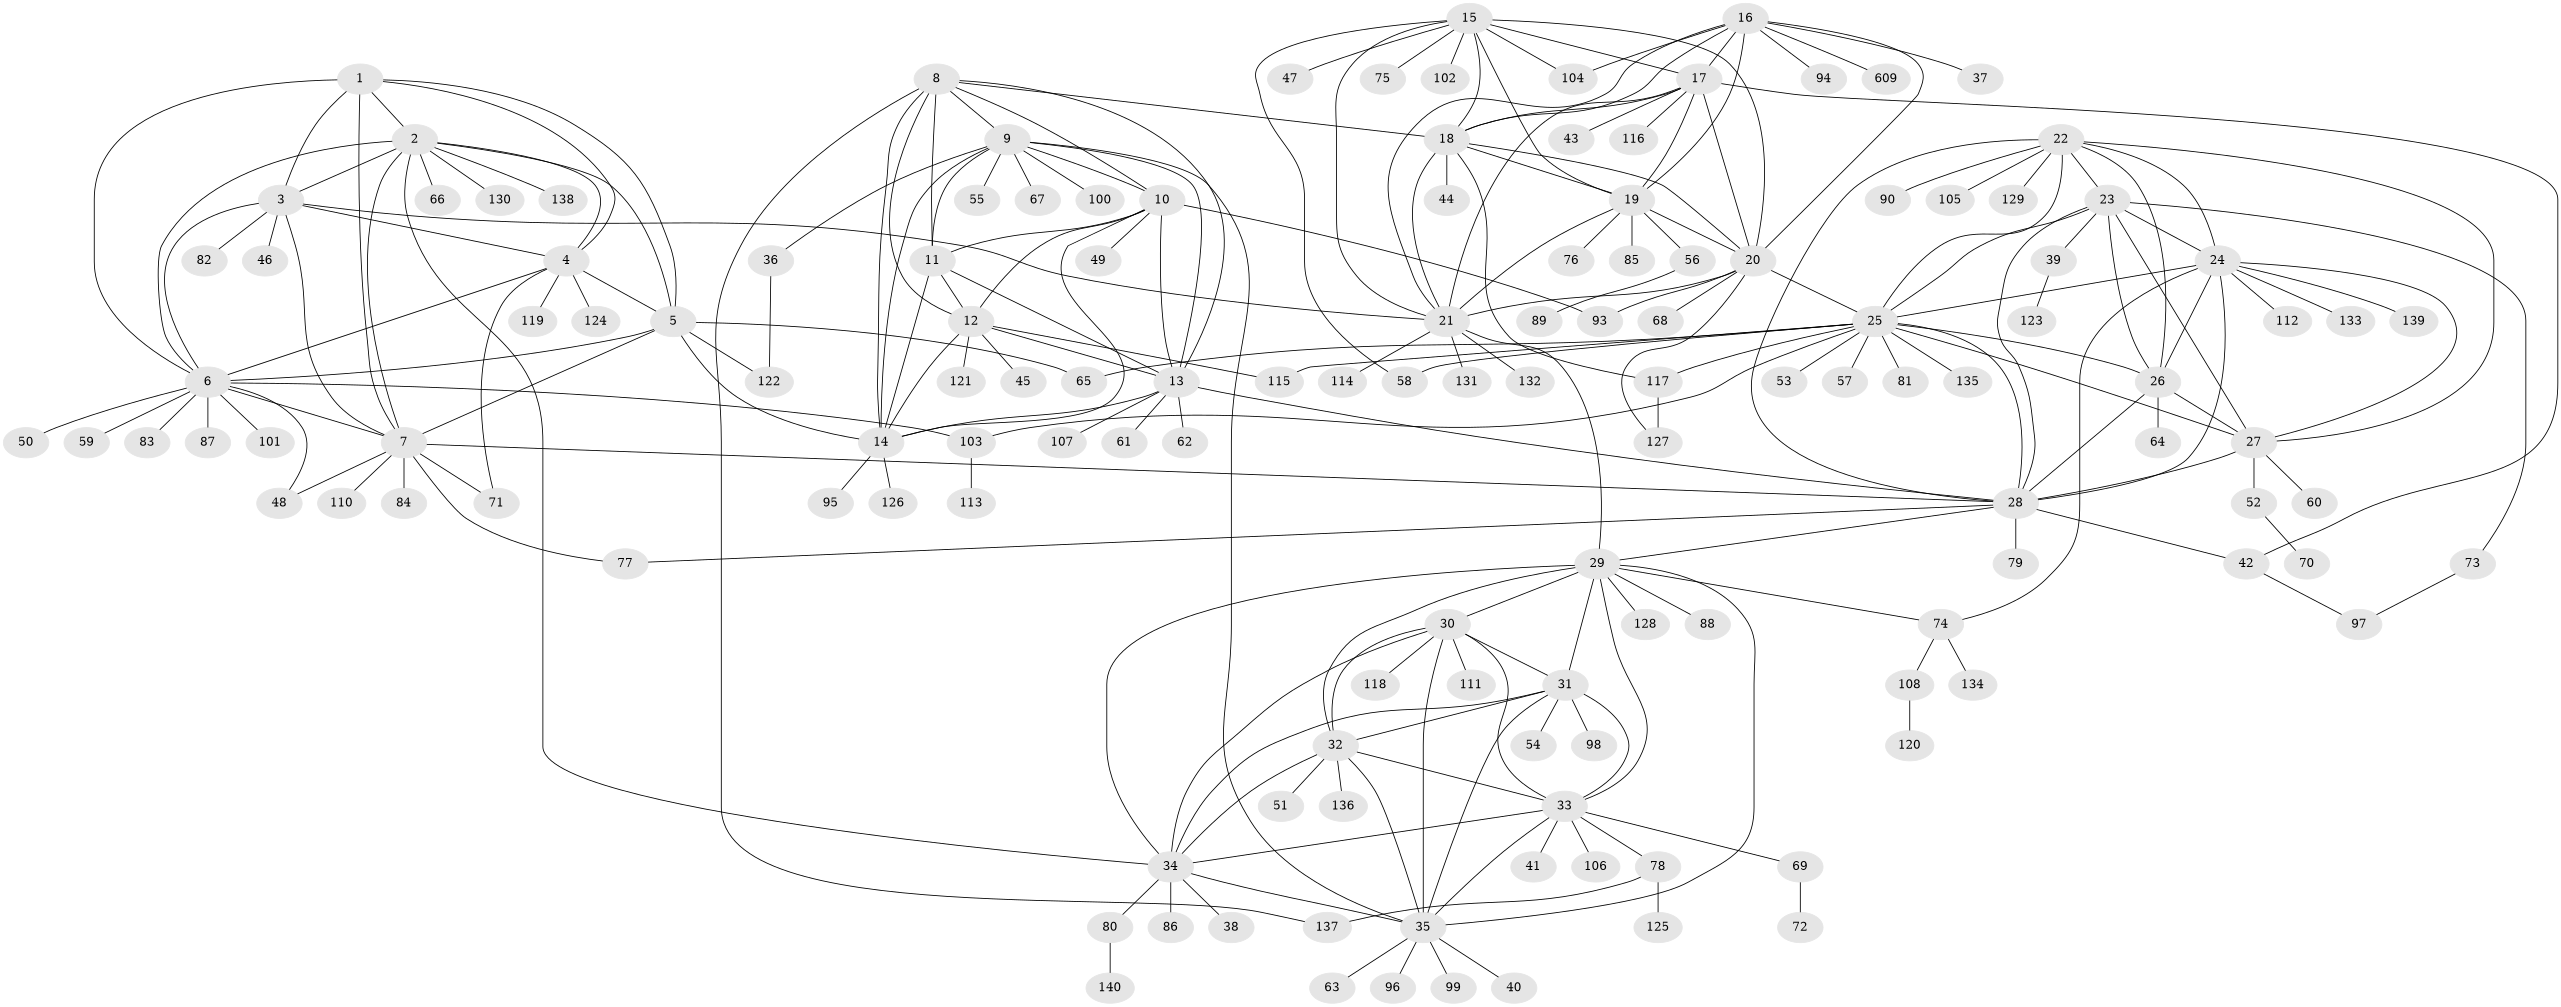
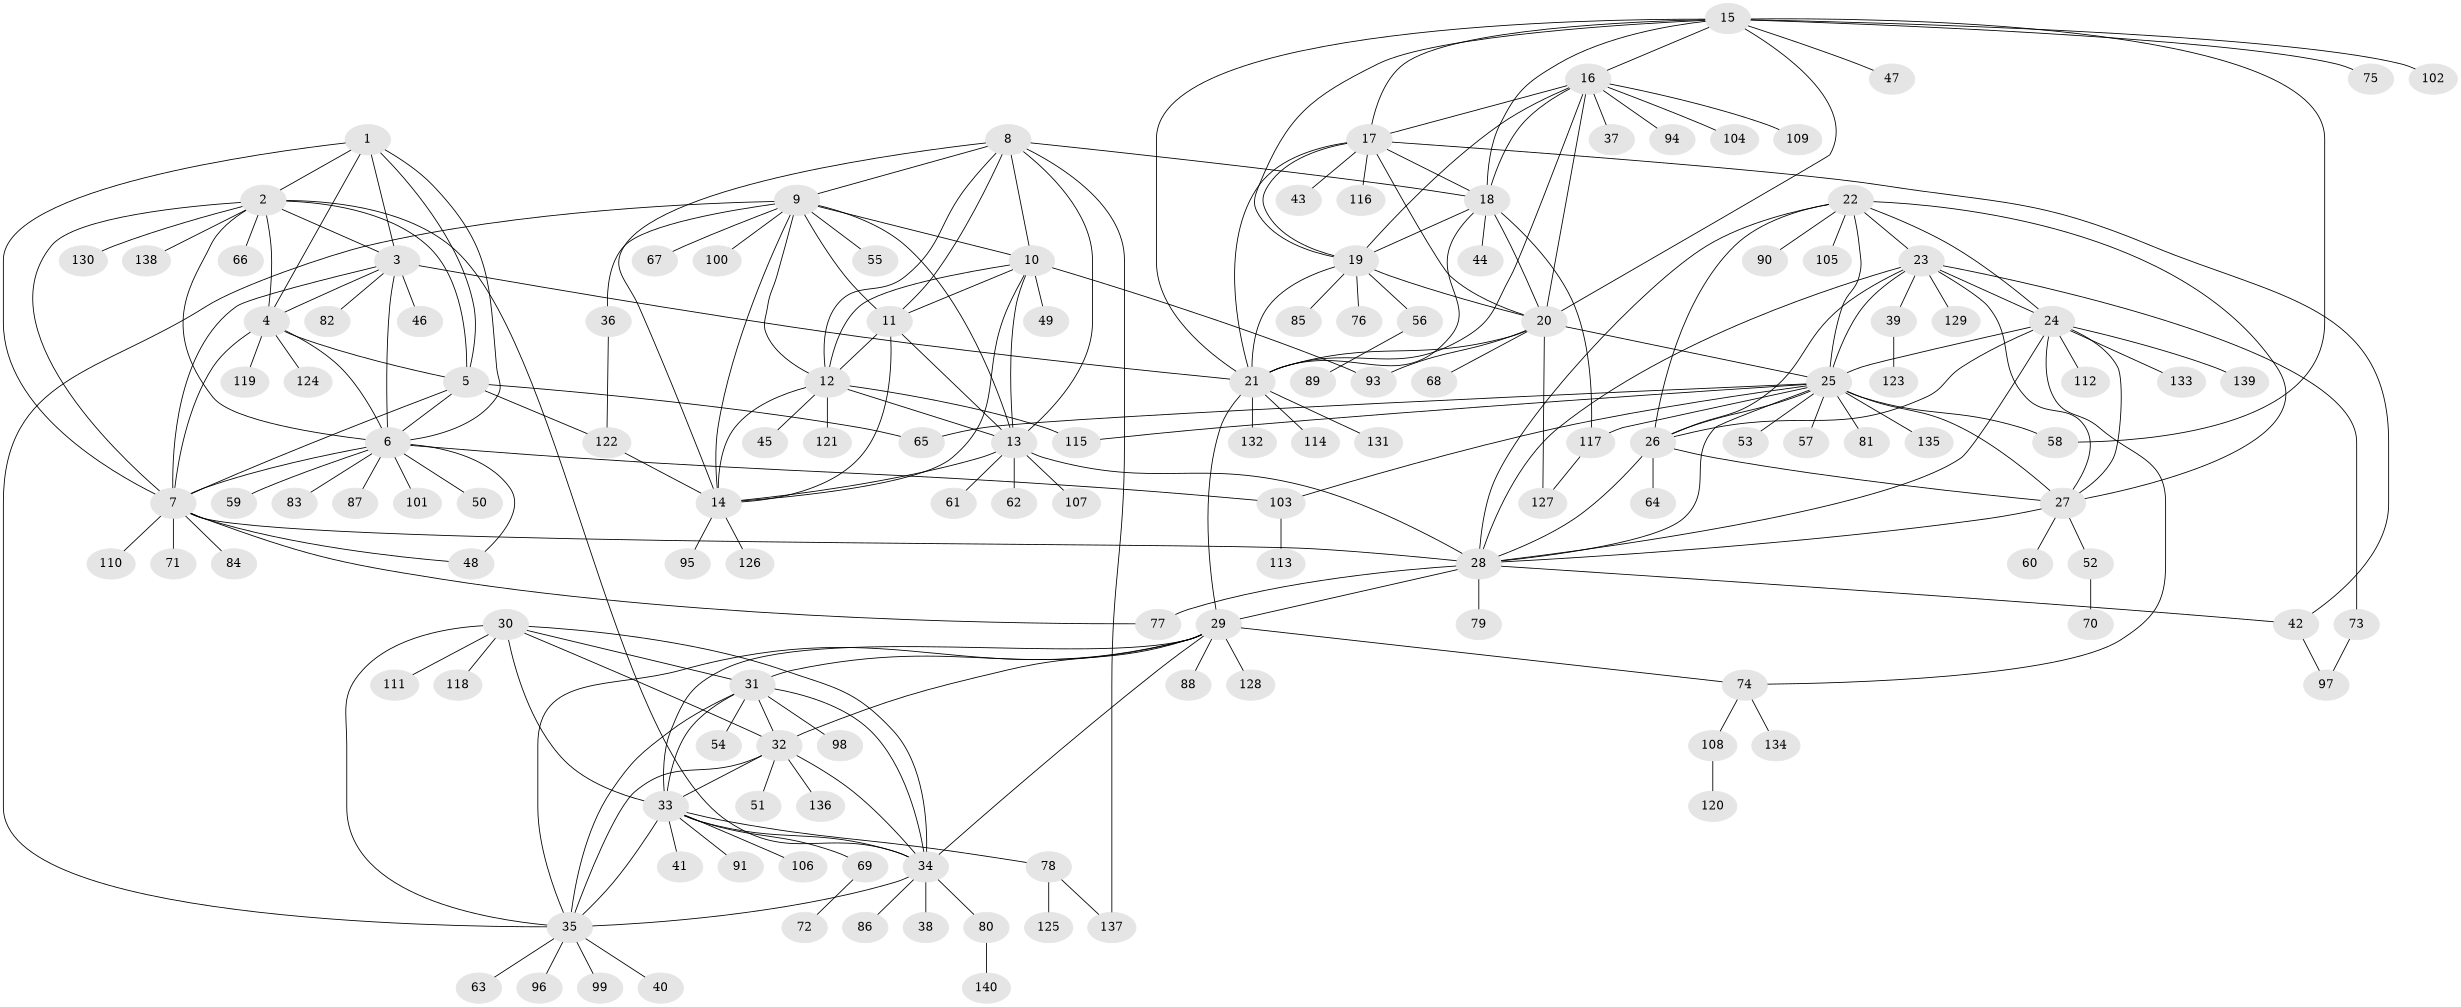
edge "15" -- "104": now "15" -- "16"
node "609": label "609" -> "109"
edge "22" -- "129": now "23" -- "129"
edge "9" -- "12": added
edge "4" -- "71": now "4" -- "7"
edge "5" -- "14": now "122" -- "14"
edge "29" -- "30": removed
node "91": added
